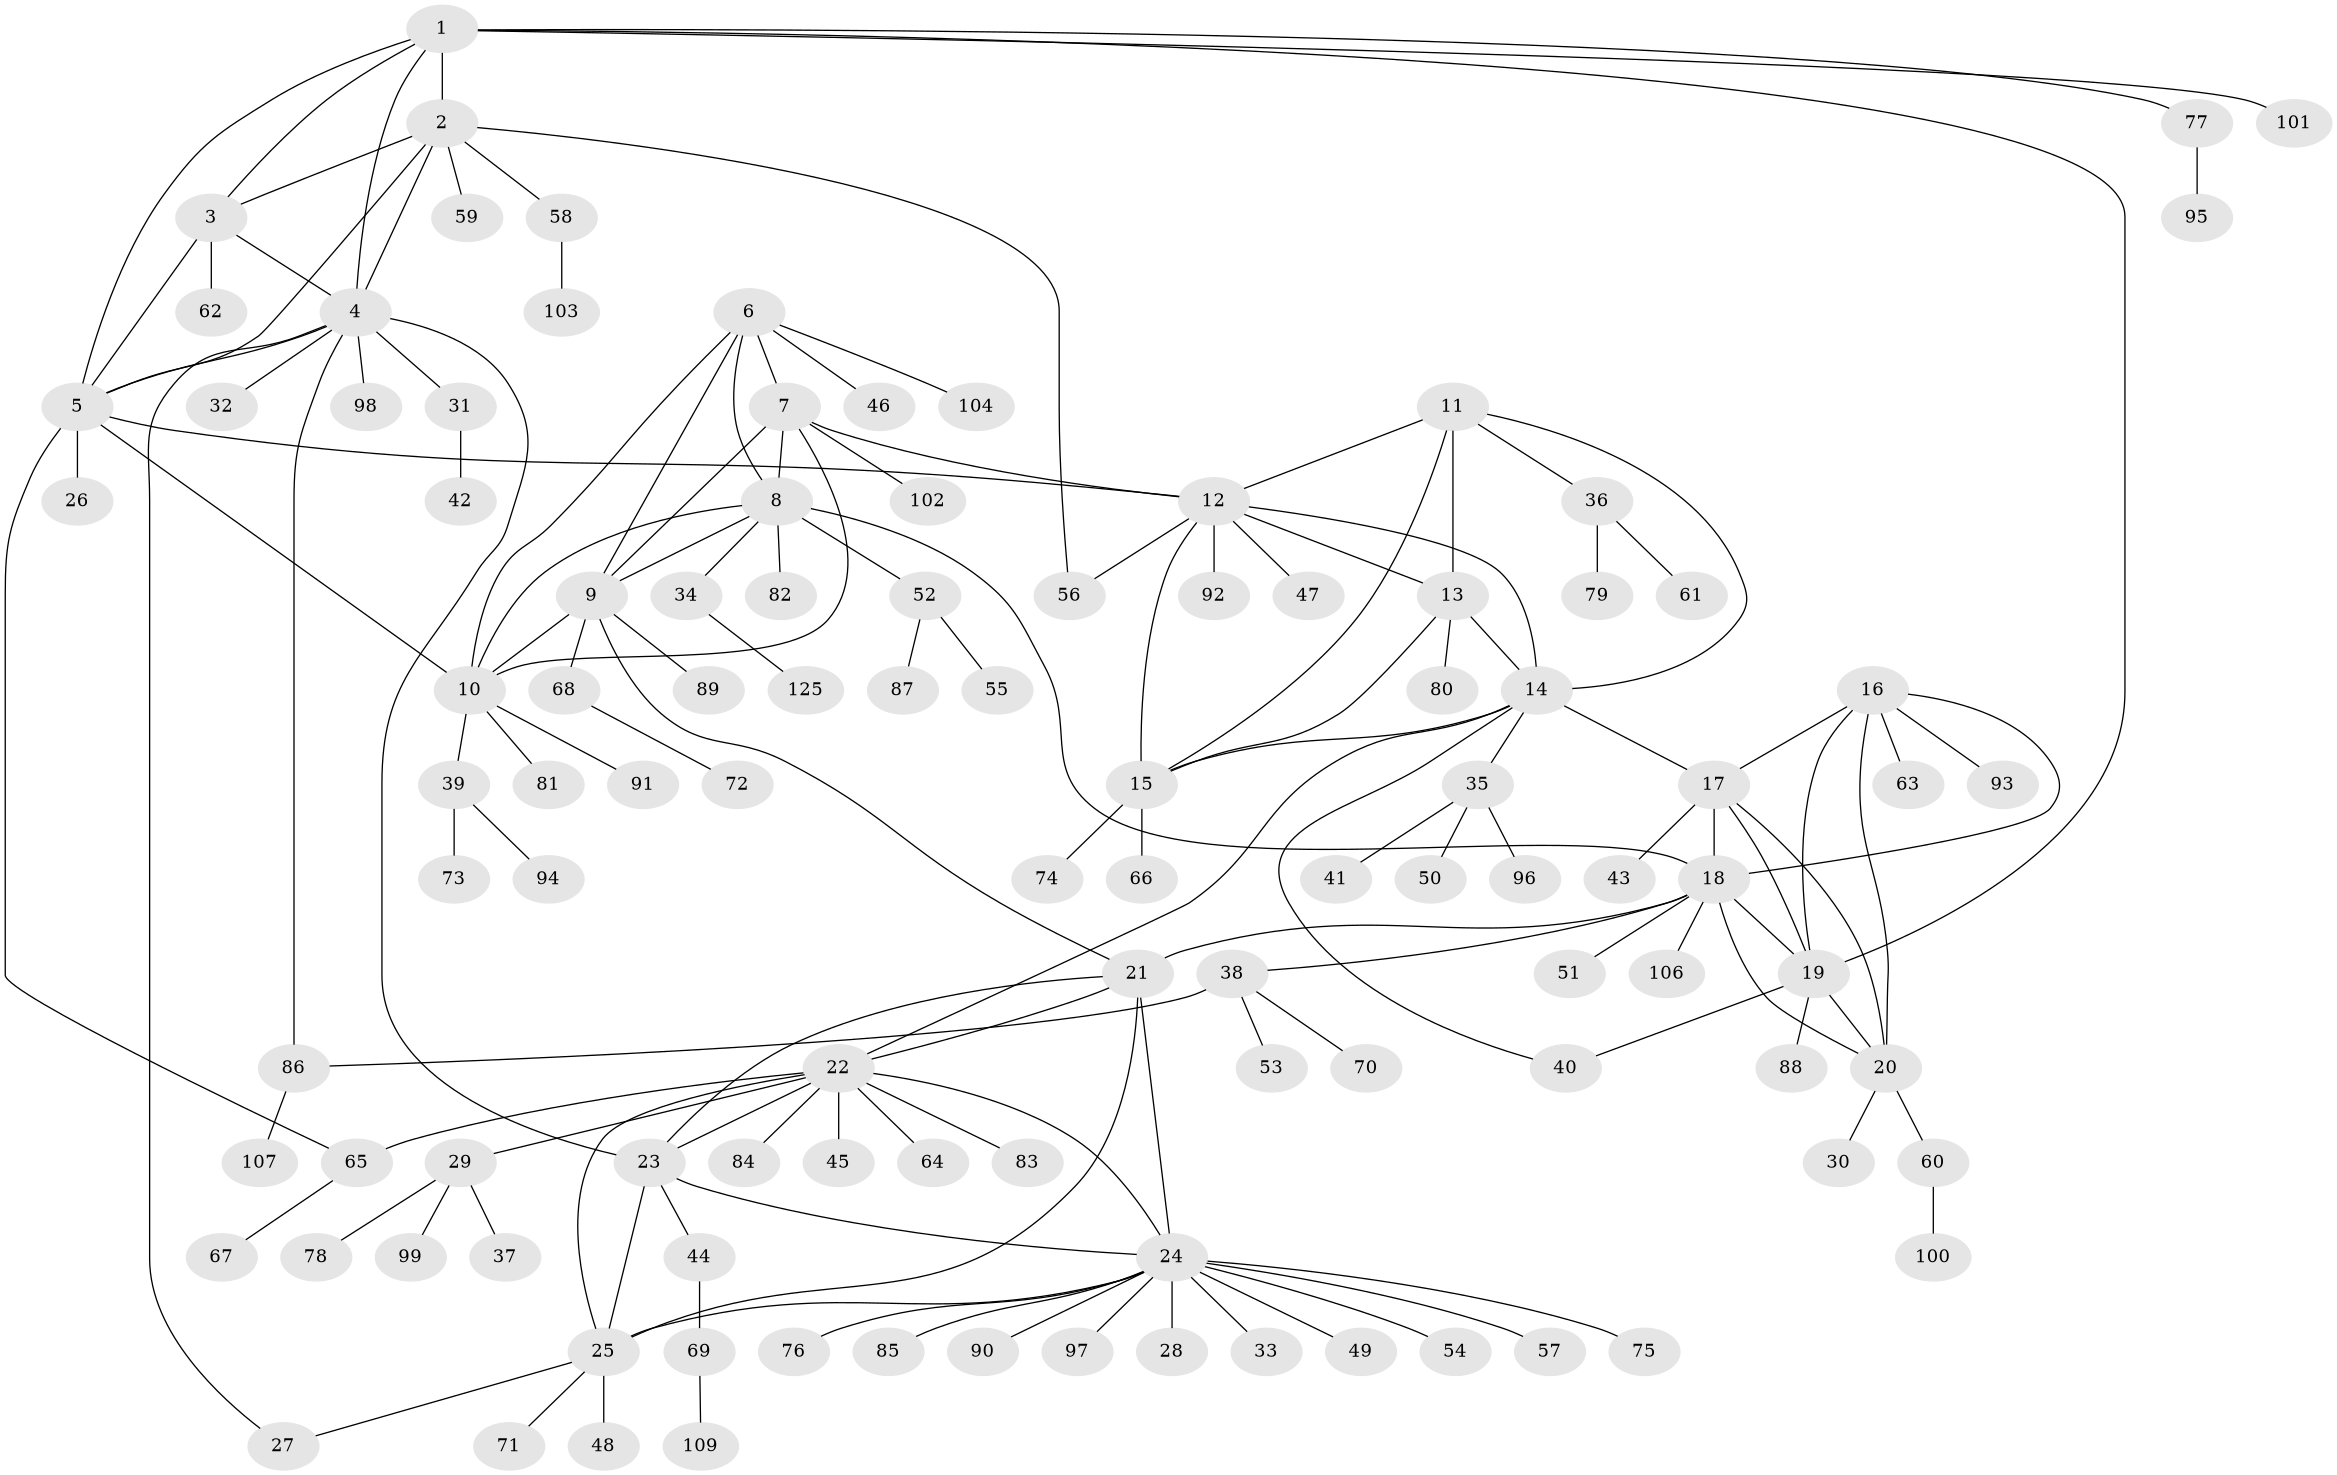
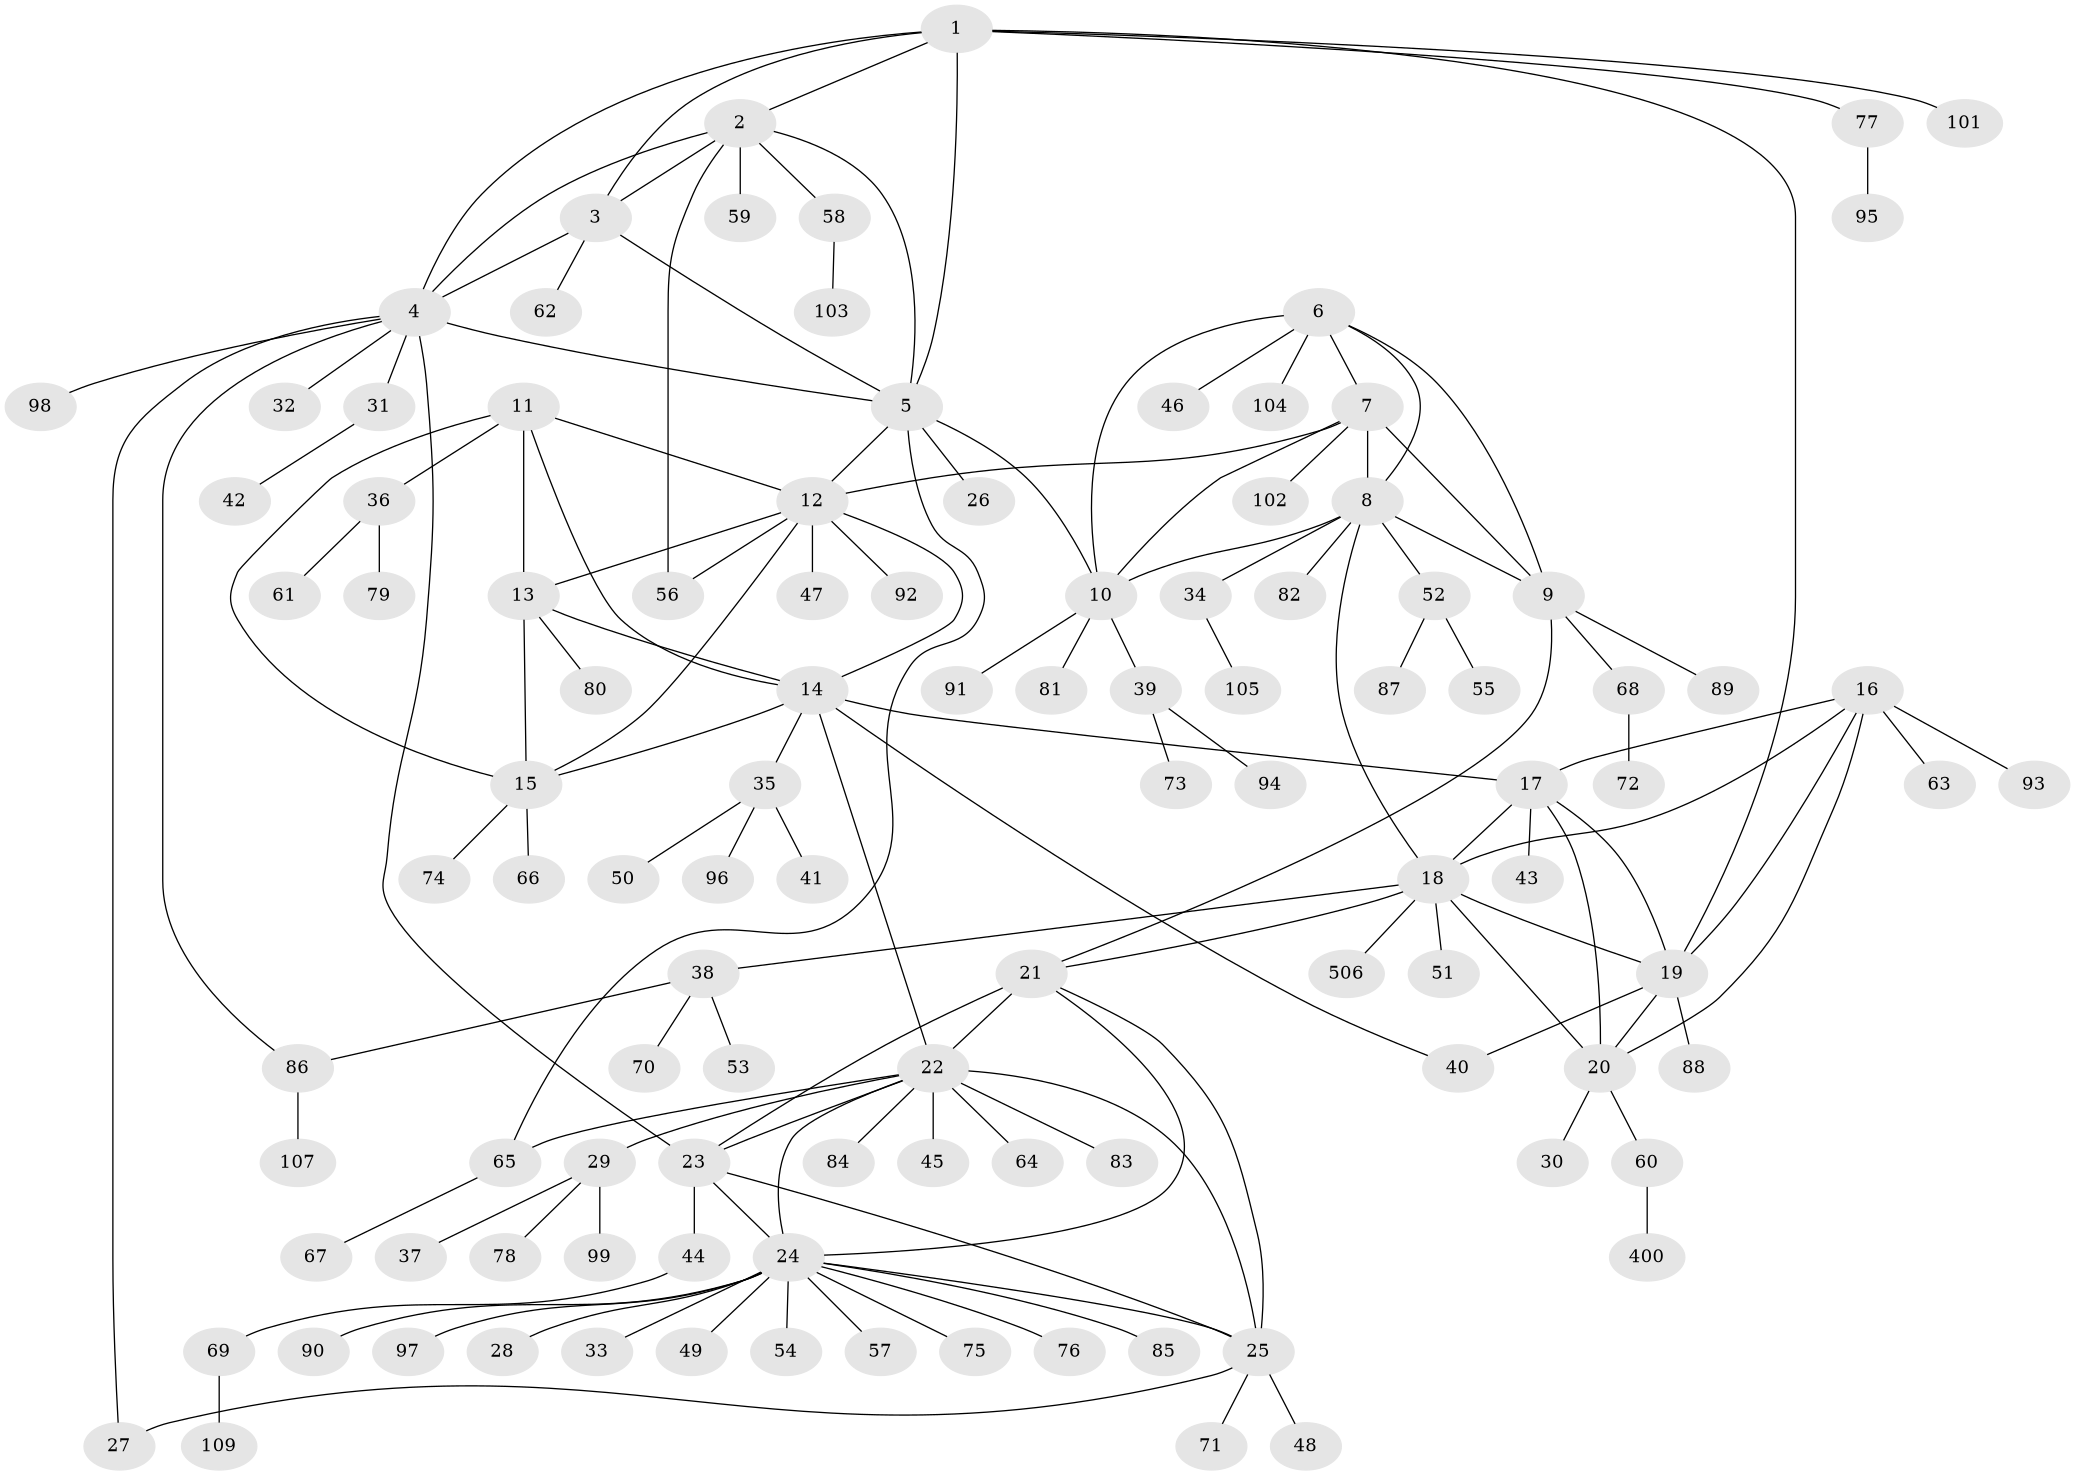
edge "9" -- "10": removed
node "125": label "125" -> "105"
node "106": label "106" -> "506"
node "100": label "100" -> "400"
